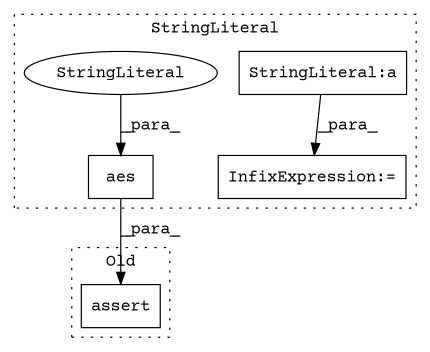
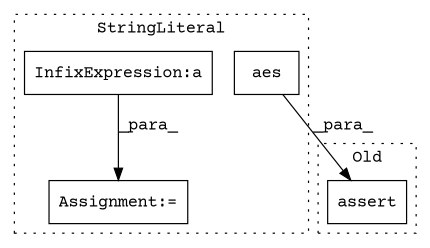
node "StringLiteral": removed
node "StringLiteral:a": label "StringLiteral:a" -> "InfixExpression:a"
node "InfixExpression:=": label "InfixExpression:=" -> "Assignment:="
